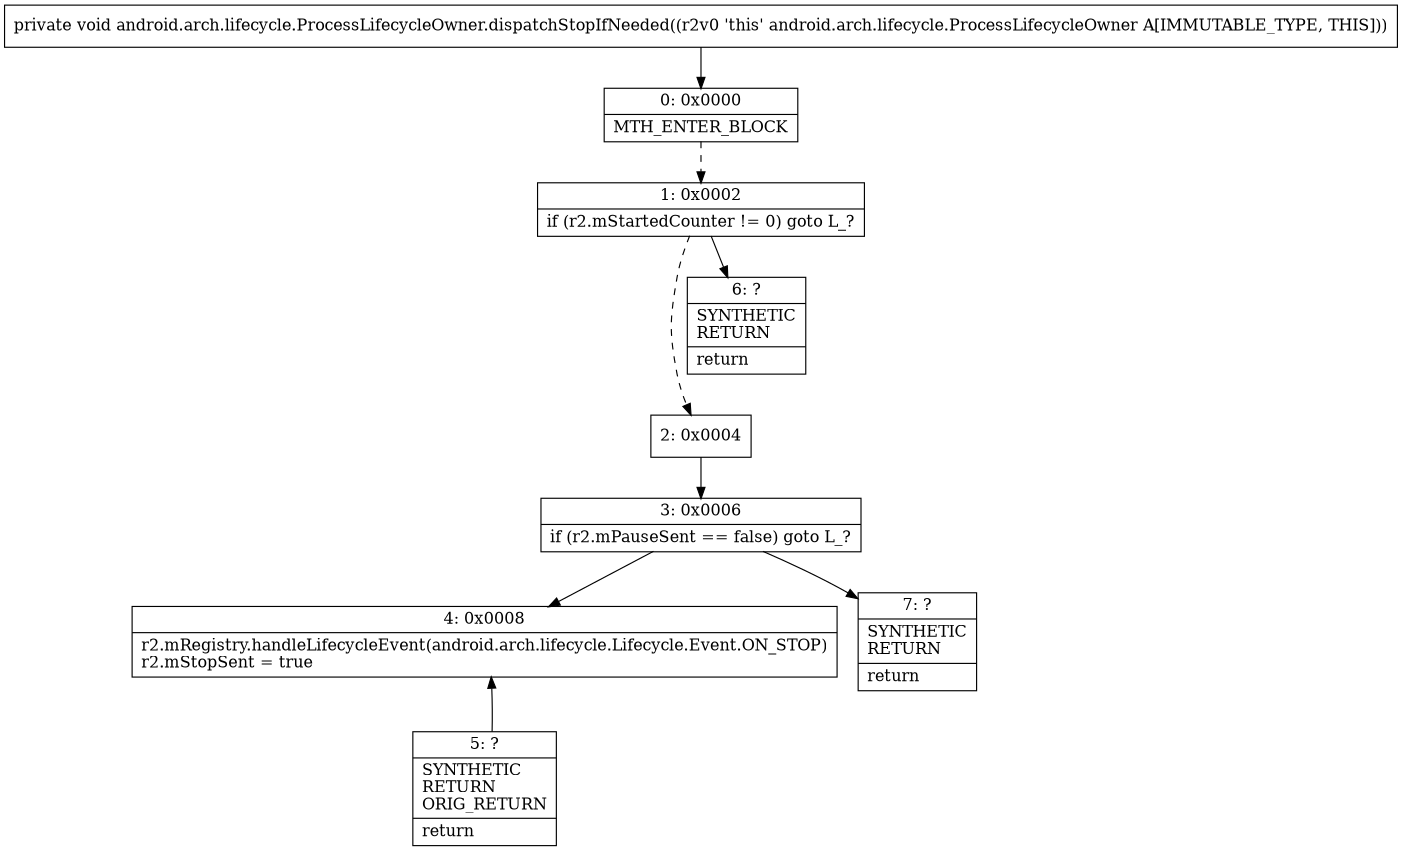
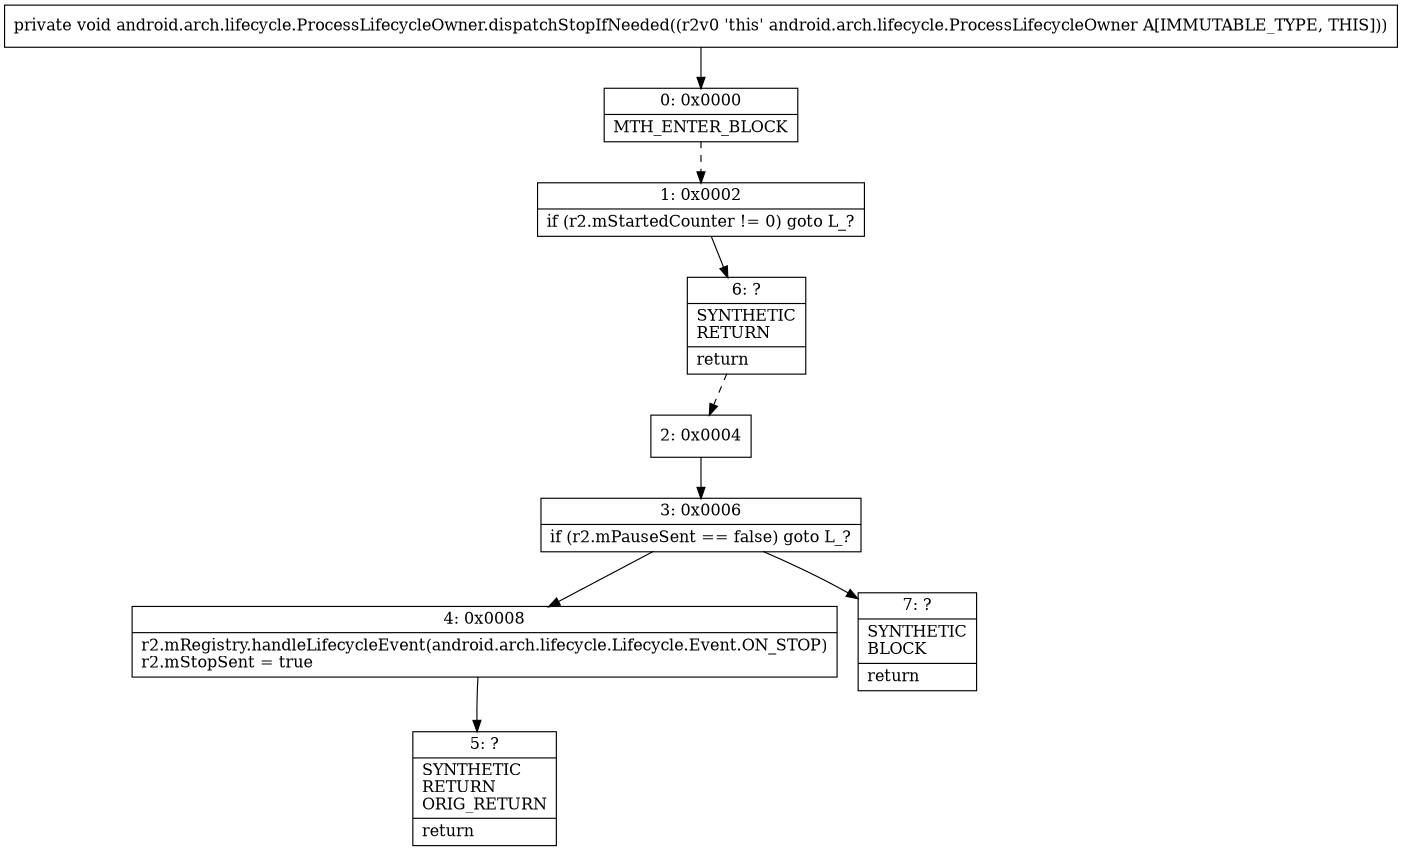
edge "1: 0x0002" -> "2: 0x0004": now "6: ?" -> "2: 0x0004"
node "7: ?": text "RETURN" -> "BLOCK"
edge "5: ?" -> "4: 0x0008": reversed
